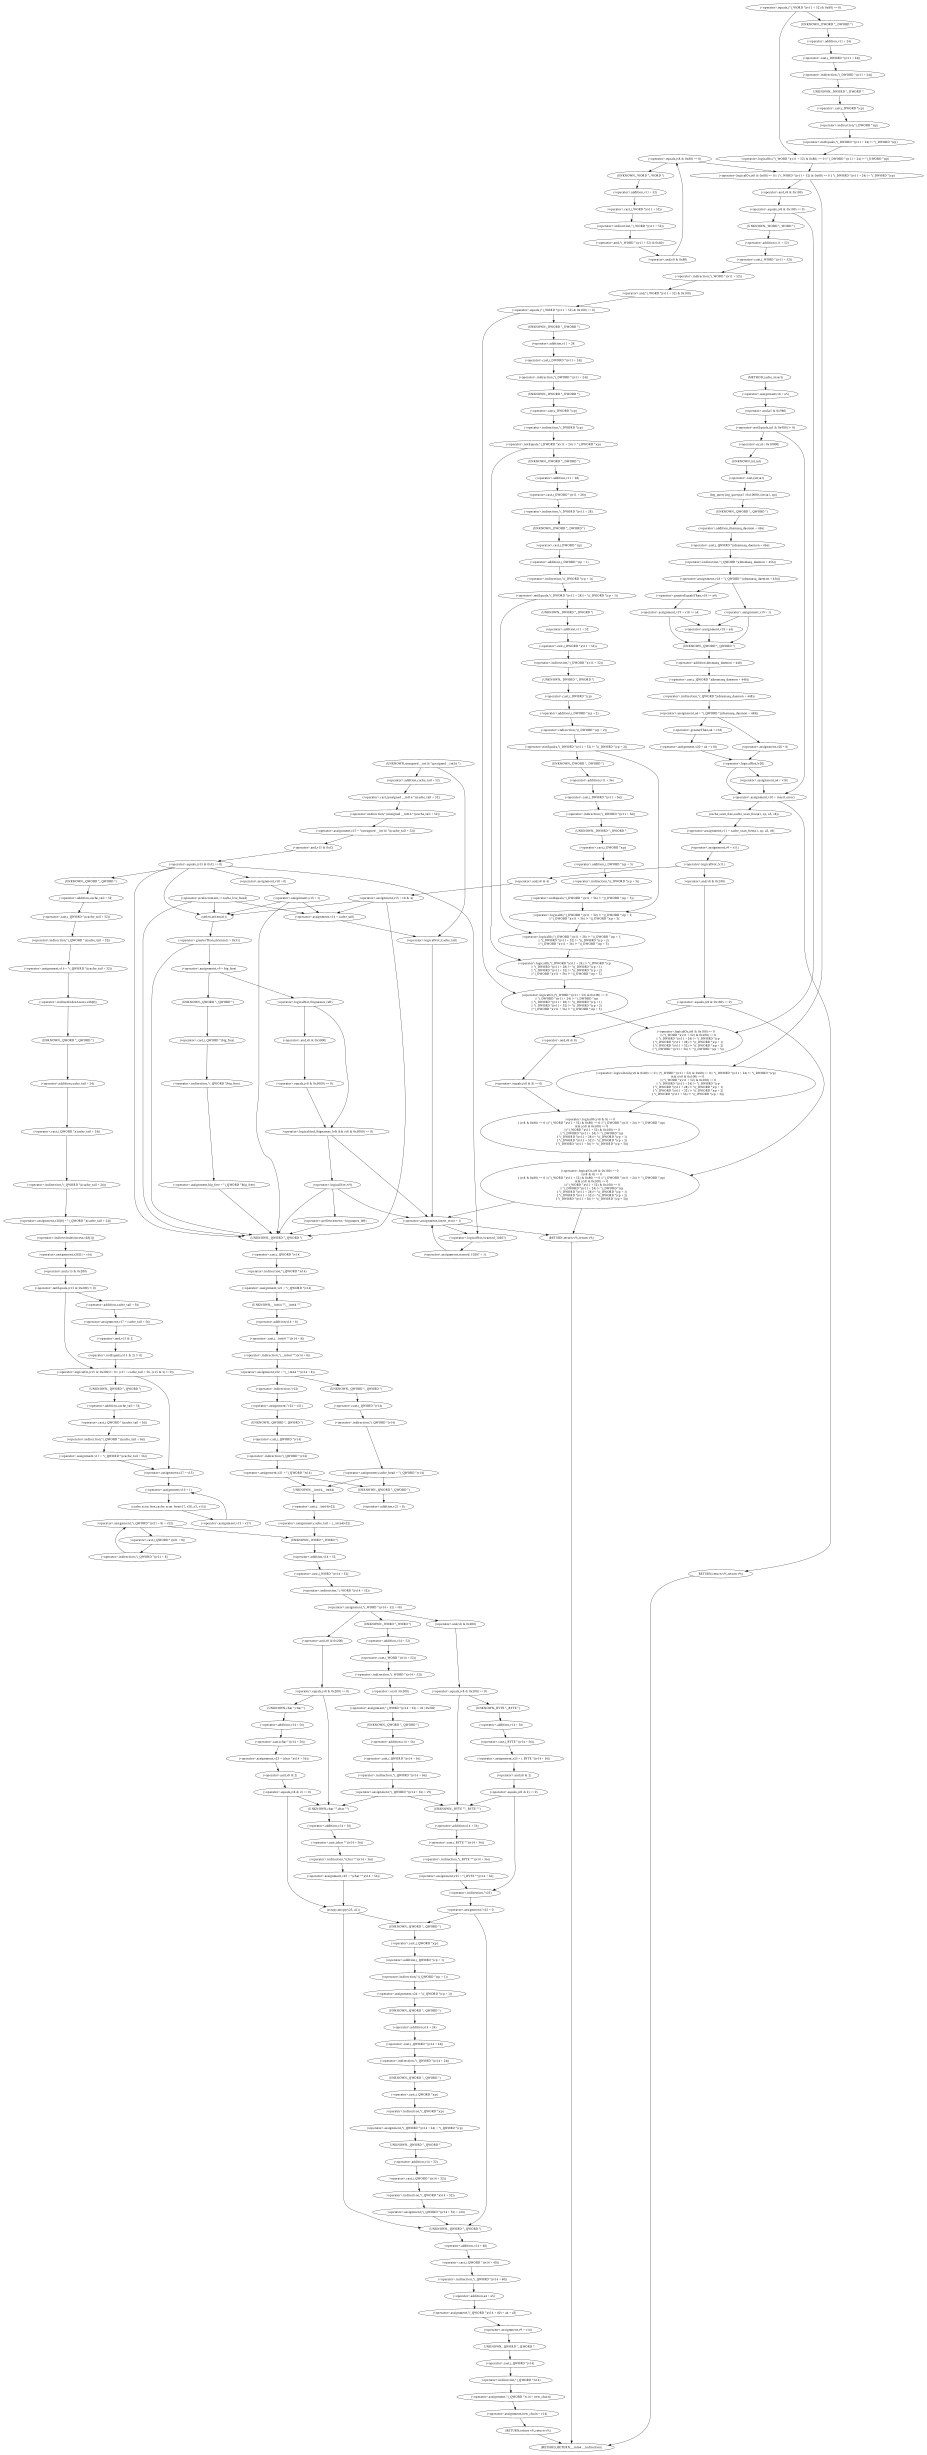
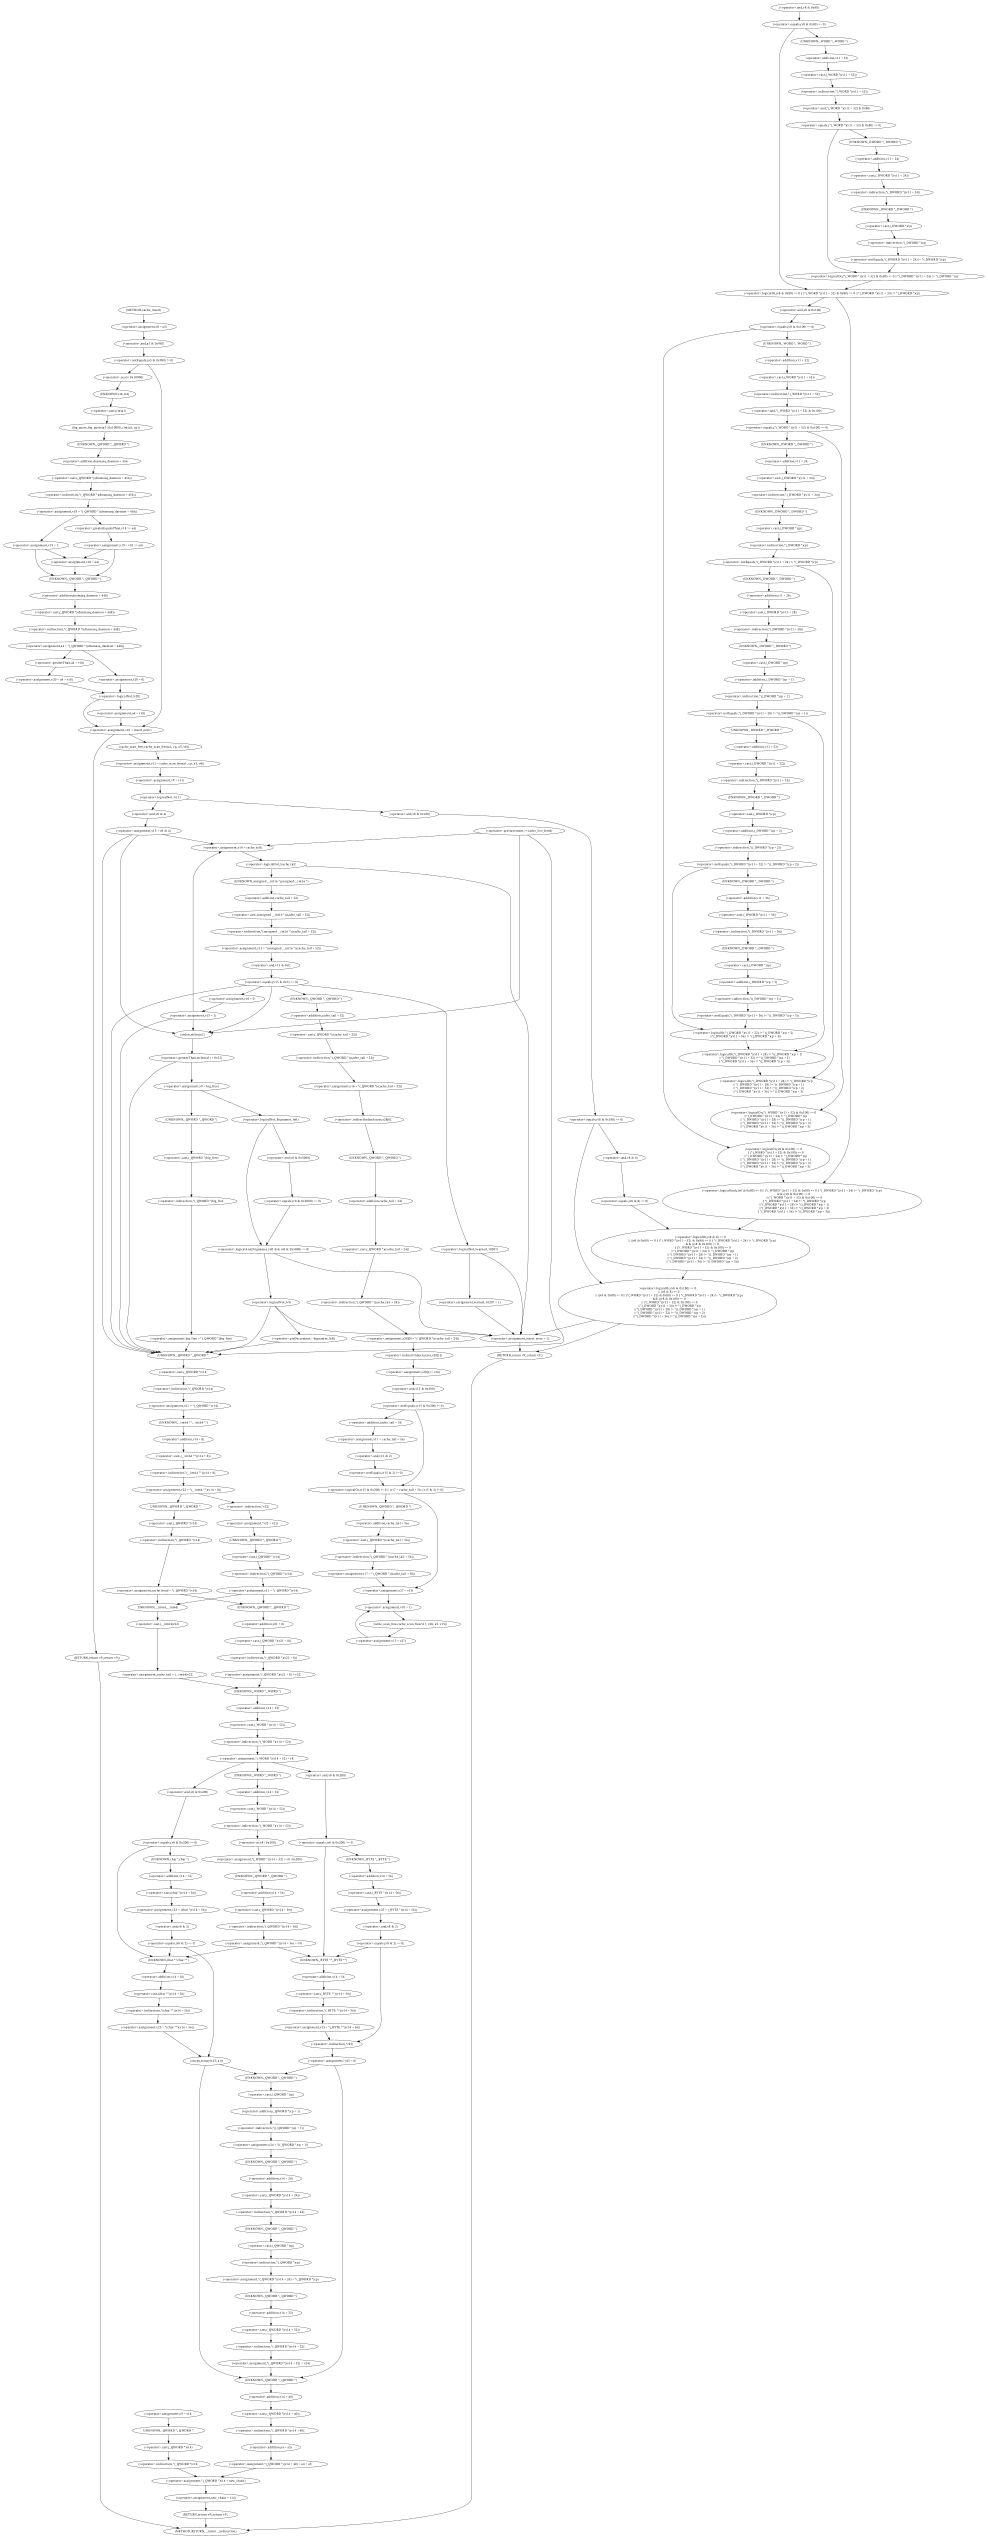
edge "(<operator>.and,*(_WORD *)(v11 + 52) & 0x80)" -> "(<operator>.and,v8 & 0x80)": now "(<operator>.and,*(_WORD *)(v11 + 52) & 0x80)" -> "(<operator>.equals,(*(_WORD *)(v11 + 52) & 0x80) == 0)"
edge "(UNKNOWN,unsigned __int16 *,unsigned __int16 *)" -> "(<operator>.logicalNot,!cache_tail)": reversed
edge "(<operator>.assignment,insert_error = 1)" -> "(<operator>.logicalNot,!warned_10207)": reversed
edge "(<operator>.assignment,*(_QWORD *)(v21 + 8) = v22)" -> "(<operator>.cast,(_QWORD *)(v21 + 8))": now "(<operator>.addition,v21 + 8)" -> "(<operator>.cast,(_QWORD *)(v21 + 8))"
edge "(<operator>.assignment,*(_QWORD *)(v14 + 40) = a4 + a3)" -> "(<operator>.assignment,v9 = v14)": now "(<operator>.assignment,*(_QWORD *)(v14 + 40) = a4 + a3)" -> "(<operator>.assignment,*(_QWORD *)v14 = new_chain)"
